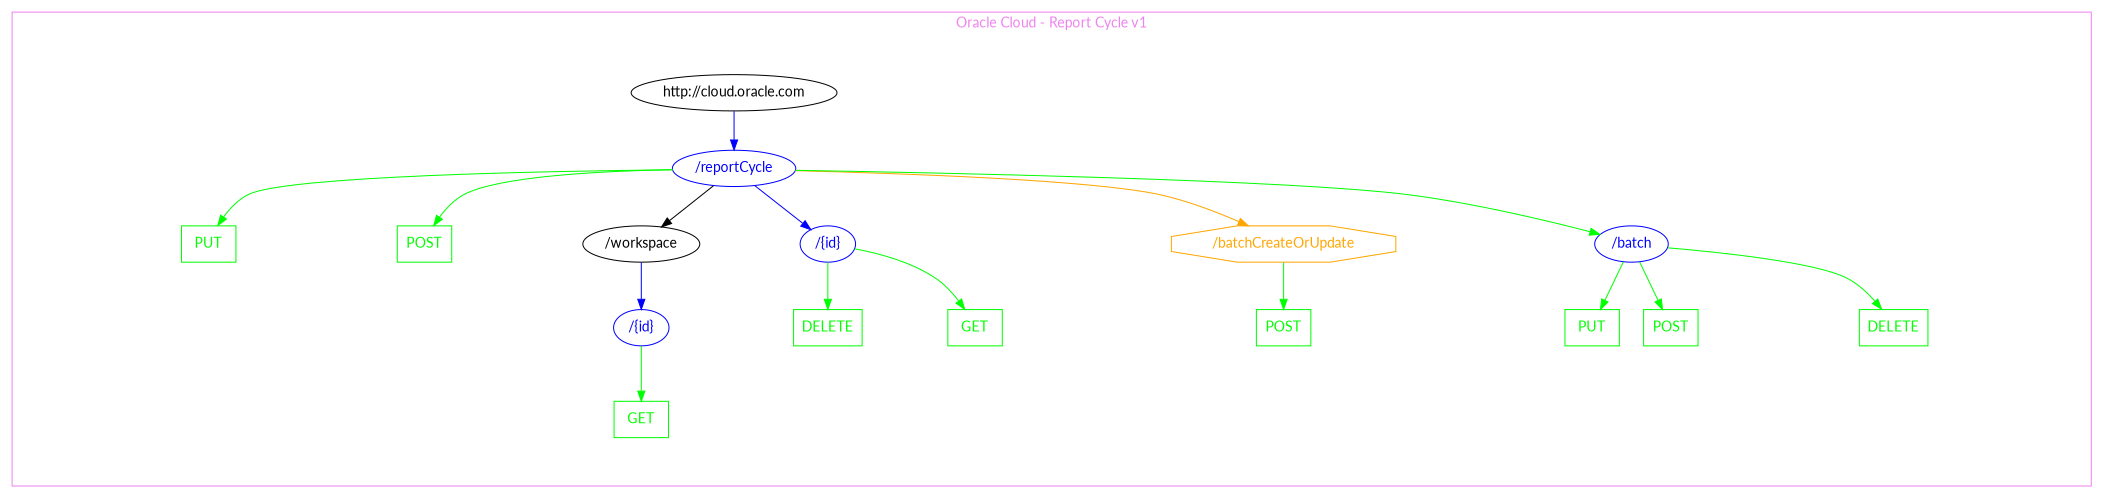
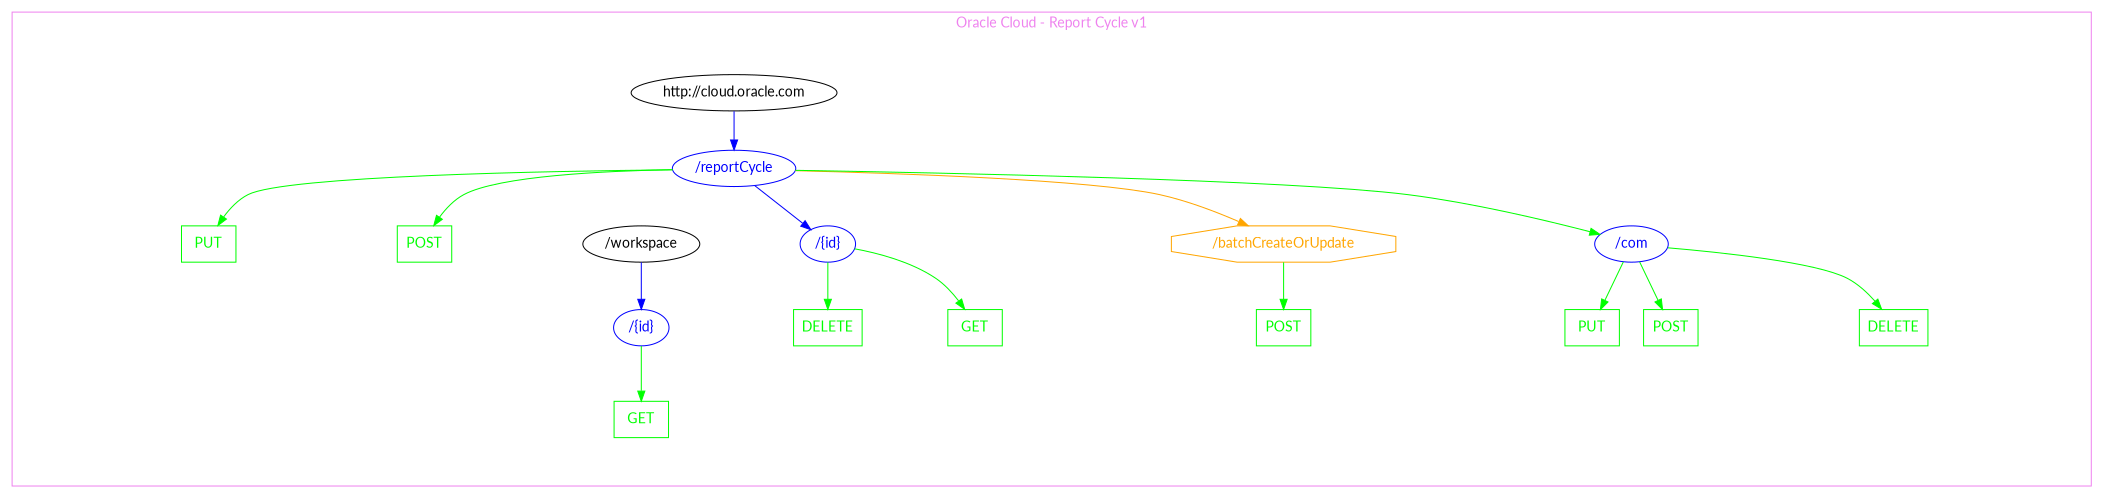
edge "/reportCycle" -> "/workspace": removed
node "/batch": label "/batch" -> "/com"
